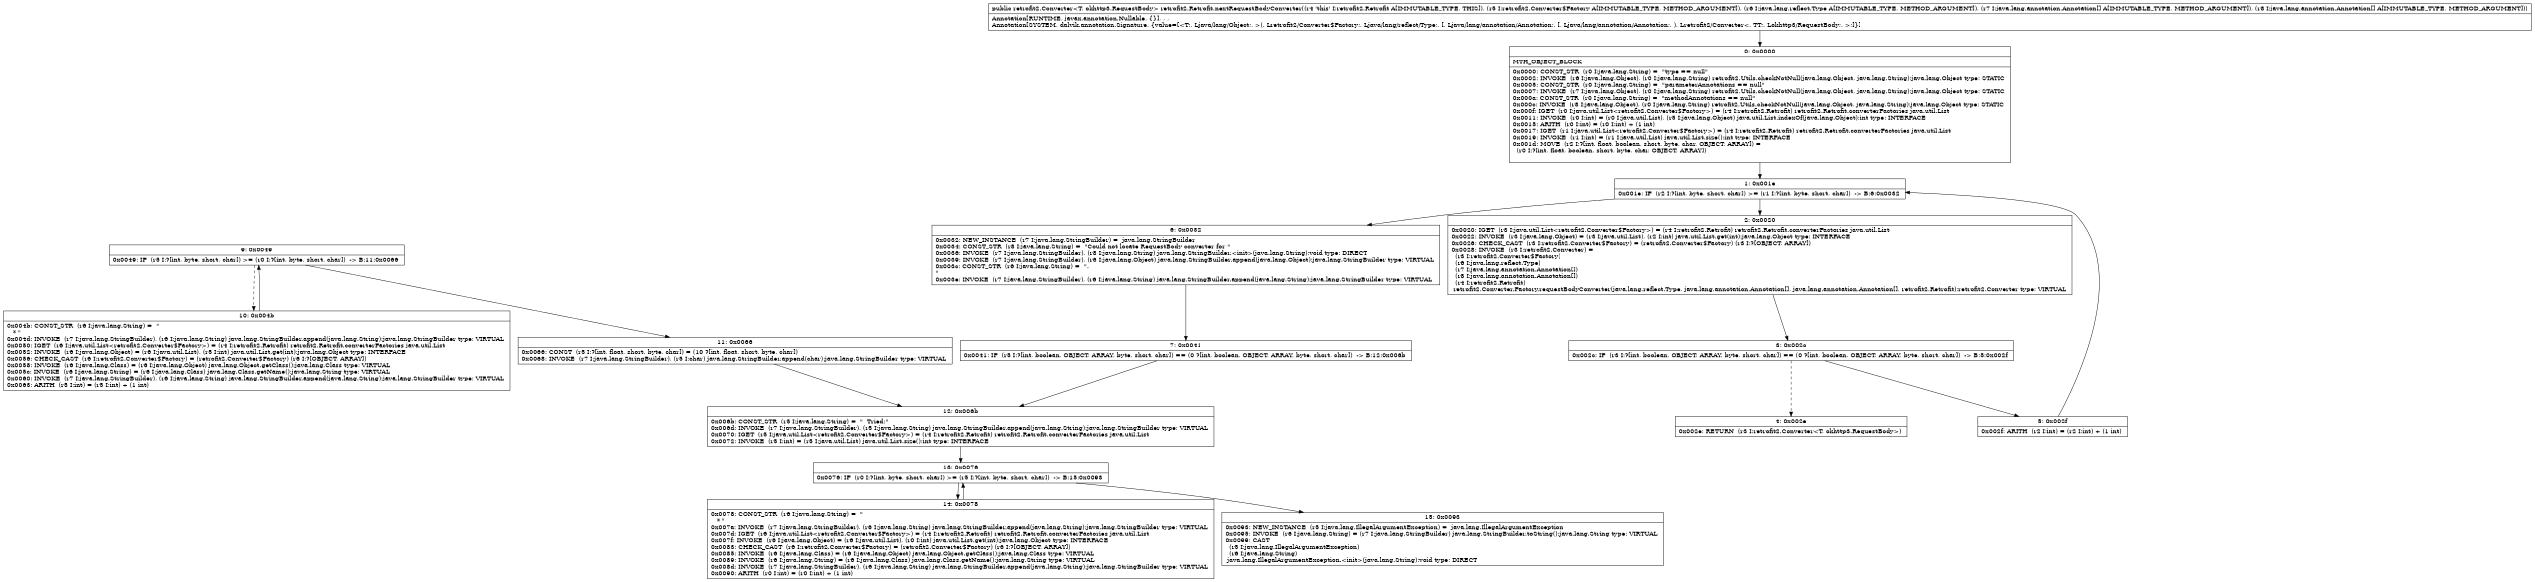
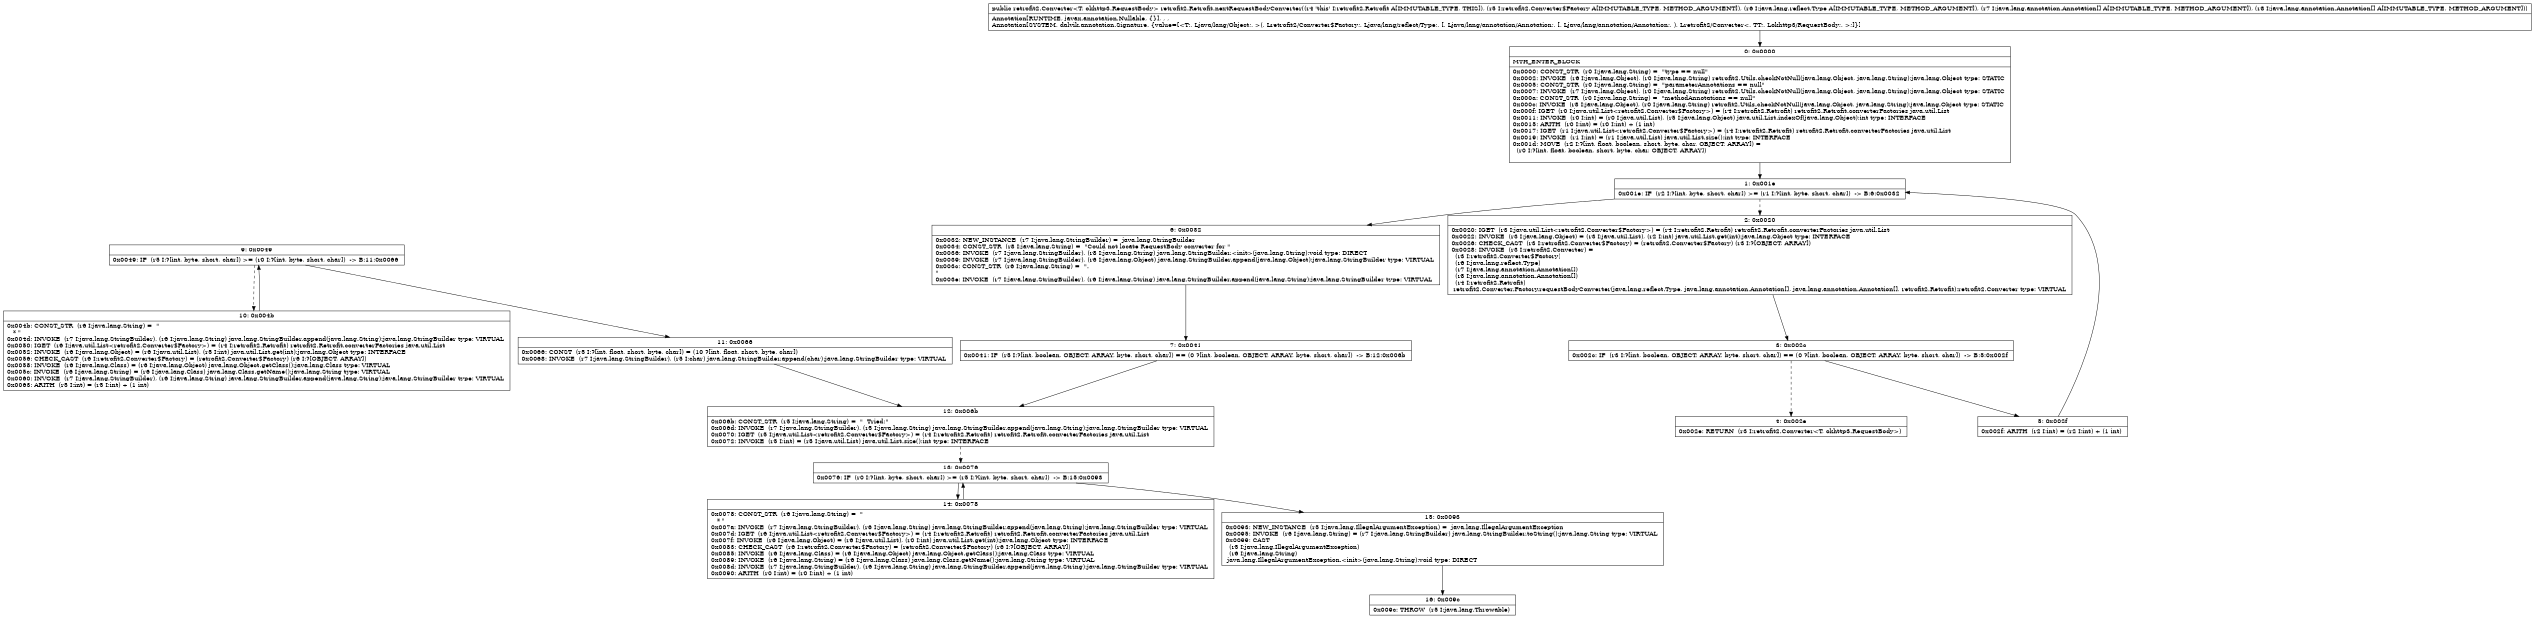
node "0: 0x0000": text "MTH_OBJECT_BLOCK" -> "MTH_ENTER_BLOCK"
edge "1: 0x001e" -> "2: 0x0020": style solid -> dashed
edge "12: 0x006b" -> "13: 0x0076": style solid -> dashed
node "16: 0x009c": added
